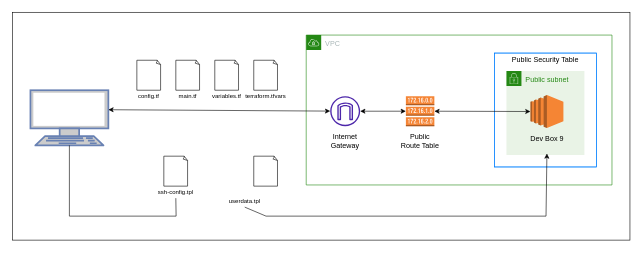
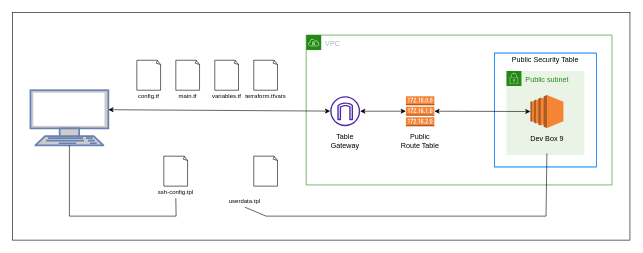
node "Internet Gateway": label "Internet Gateway" -> "Table Gateway"
edge "userdata.tpl" -> "Dev Box 9": arrowhead classic -> none
